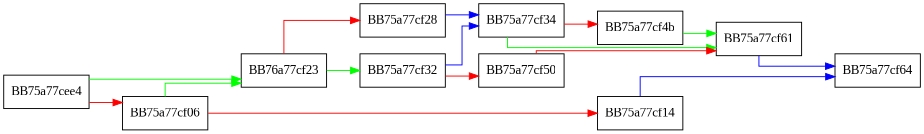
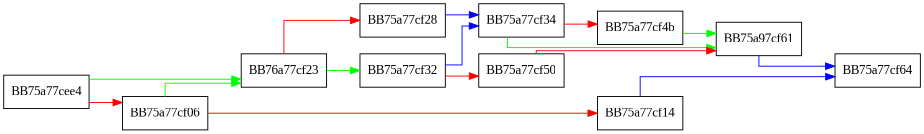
node "BB75a77cf61": label "BB75a77cf61" -> "BB75a97cf61"
